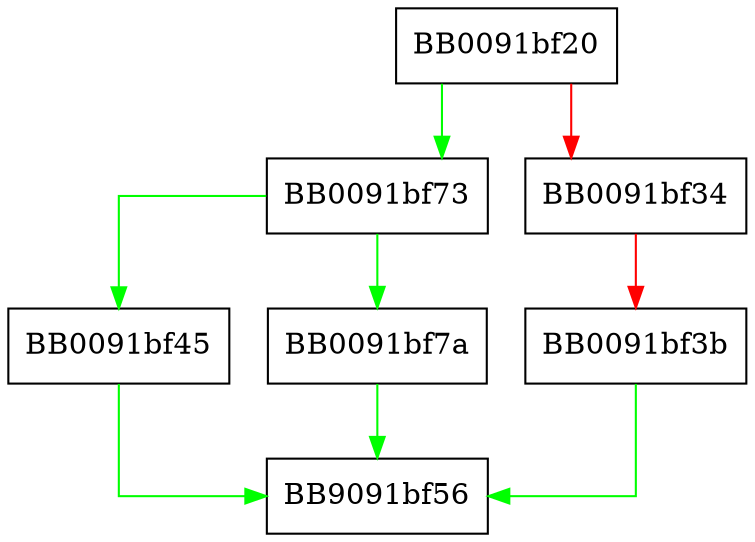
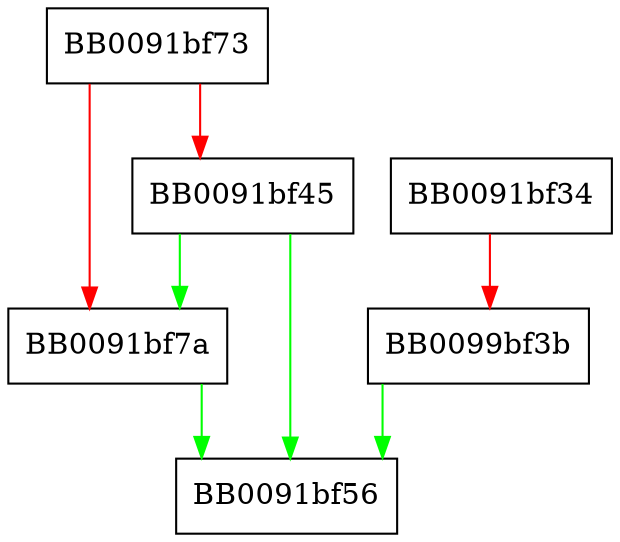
node "BB0091bf20": removed
edge "BB0091bf73" -> "BB0091bf45": color green -> red
edge "BB0091bf45" -> "BB0091bf7a": added
edge "BB0091bf73" -> "BB0091bf7a": color green -> red
node "BB0091bf3b": label "BB0091bf3b" -> "BB0099bf3b"
node "BB9091bf56": label "BB9091bf56" -> "BB0091bf56"
